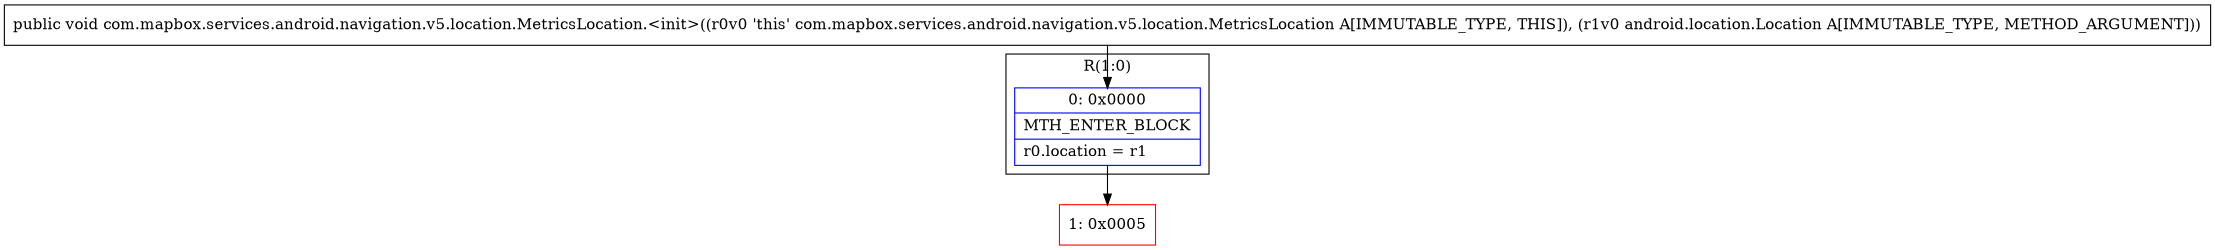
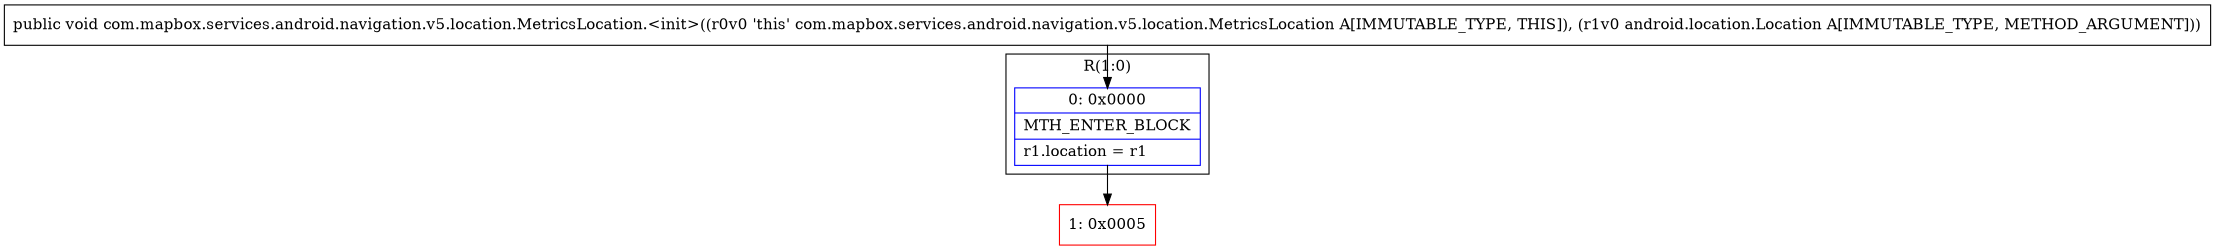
node "0: 0x0000": text "r0.location = r1" -> "r1.location = r1"
